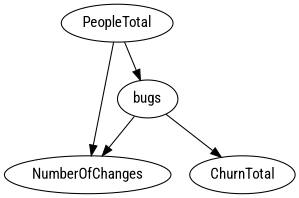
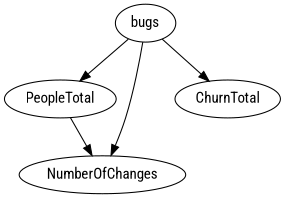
edge "PeopleTotal" -> "bugs": reversed
